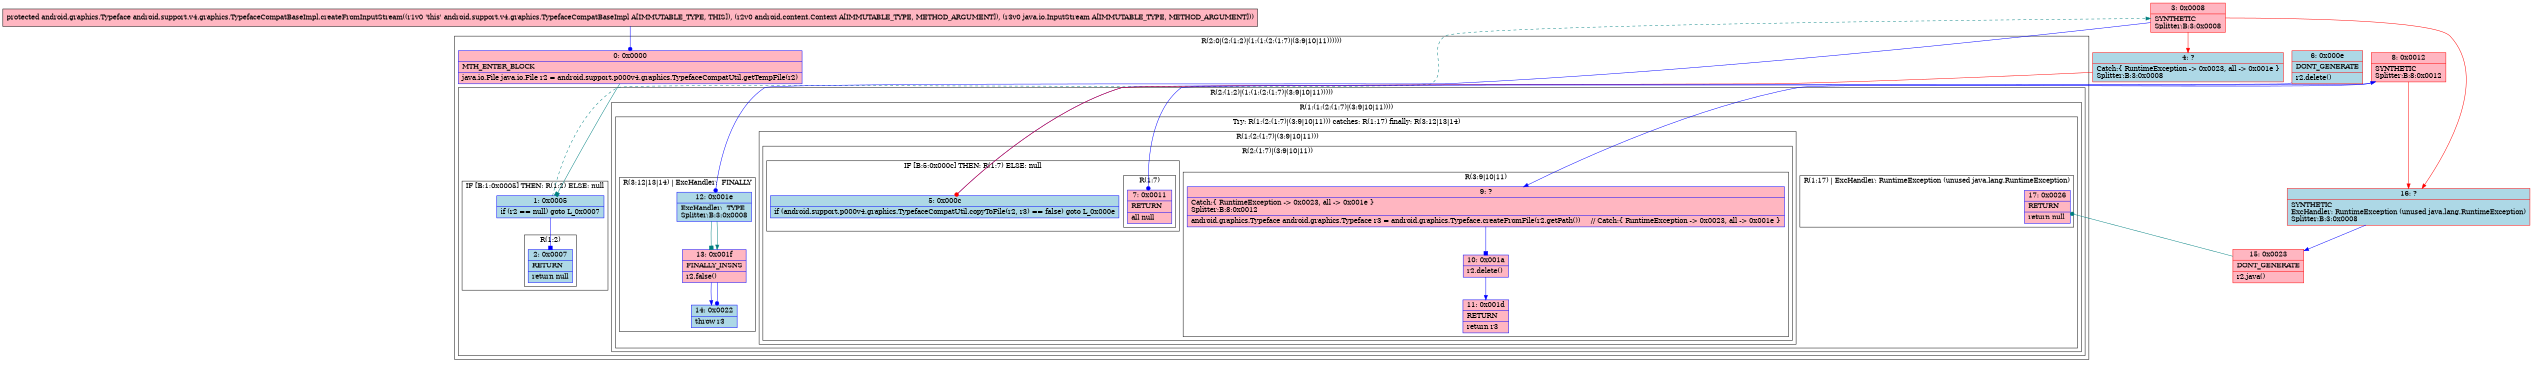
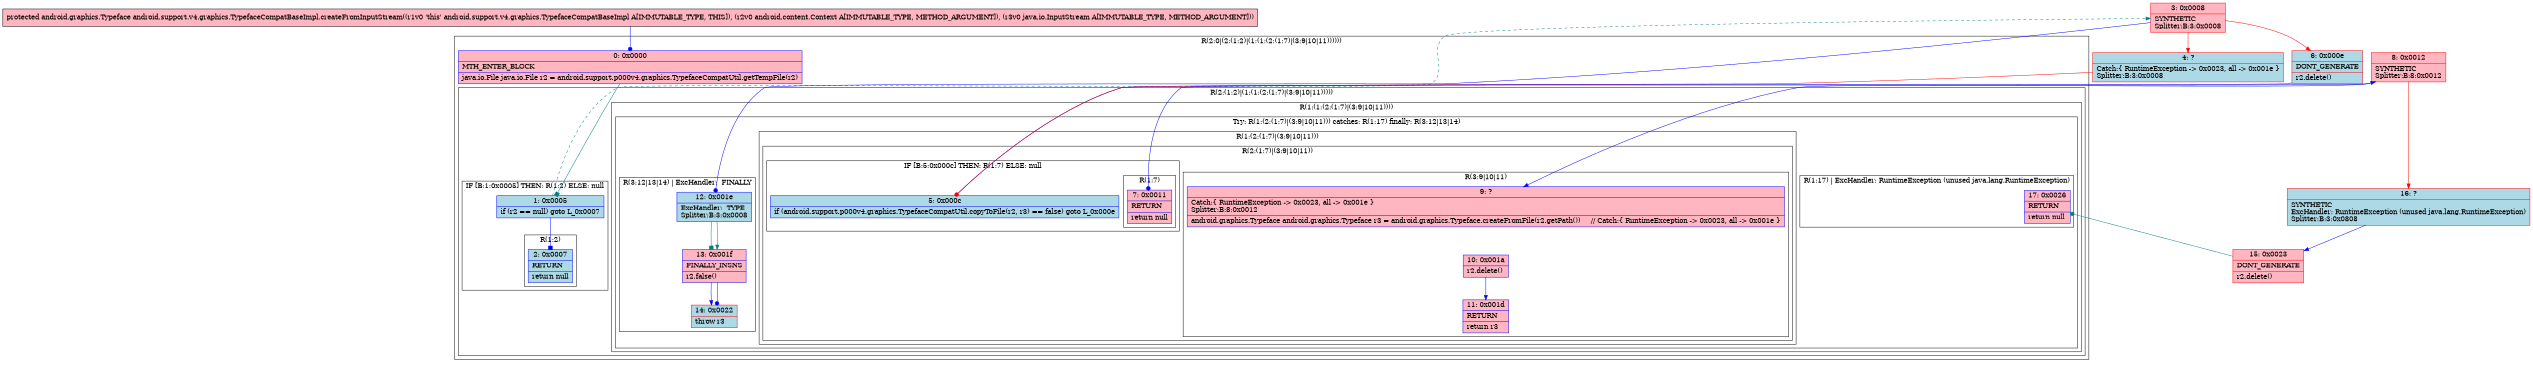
edge "3: 0x0008" -> "16: ?": now "3: 0x0008" -> "6: 0x000e"
node "7: 0x0011": text "all null" -> "return null"
node "16: ?": text "Splitter:B:3:0x0008" -> "Splitter:B:3:0x0808"
edge "9: ?" -> "10: 0x001a": removed
node "15: 0x0023": text "r2.java()" -> "r2.delete()"
node "14: 0x0022": color blue -> red
